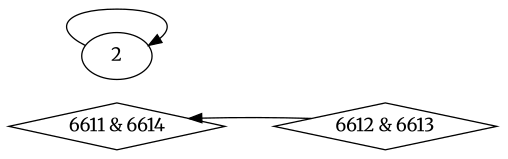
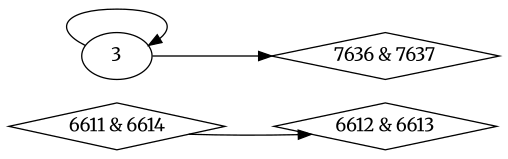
node "2": label "2" -> "3"
node "7636 & 7637": added
edge "6612 & 6613" -> "6611 & 6614": reversed
